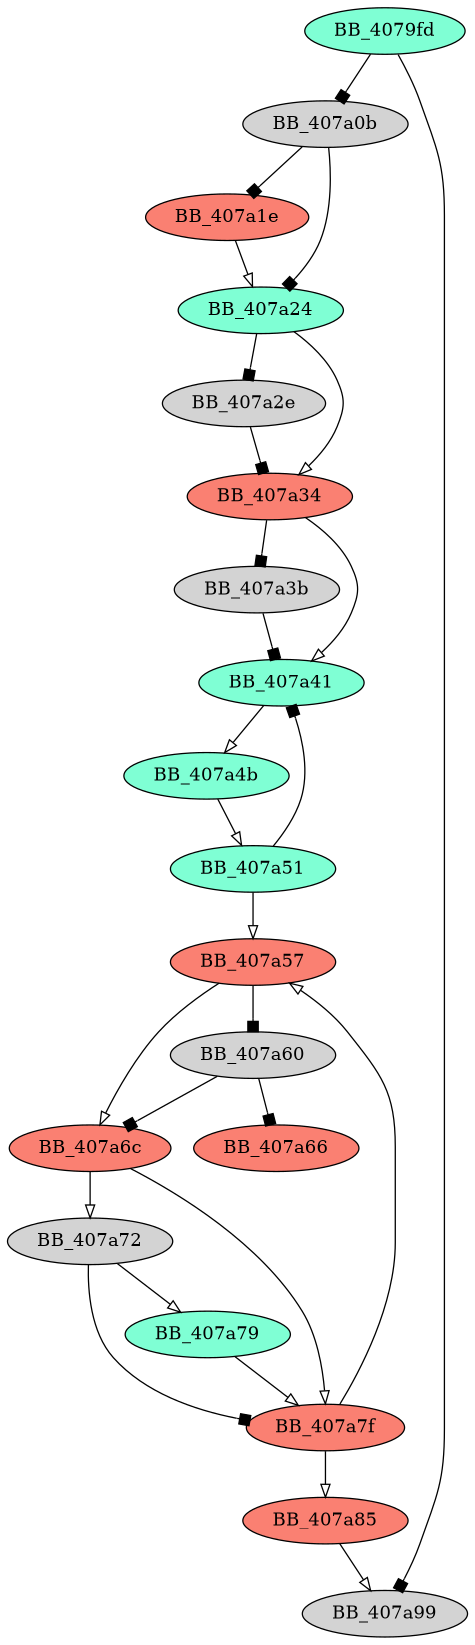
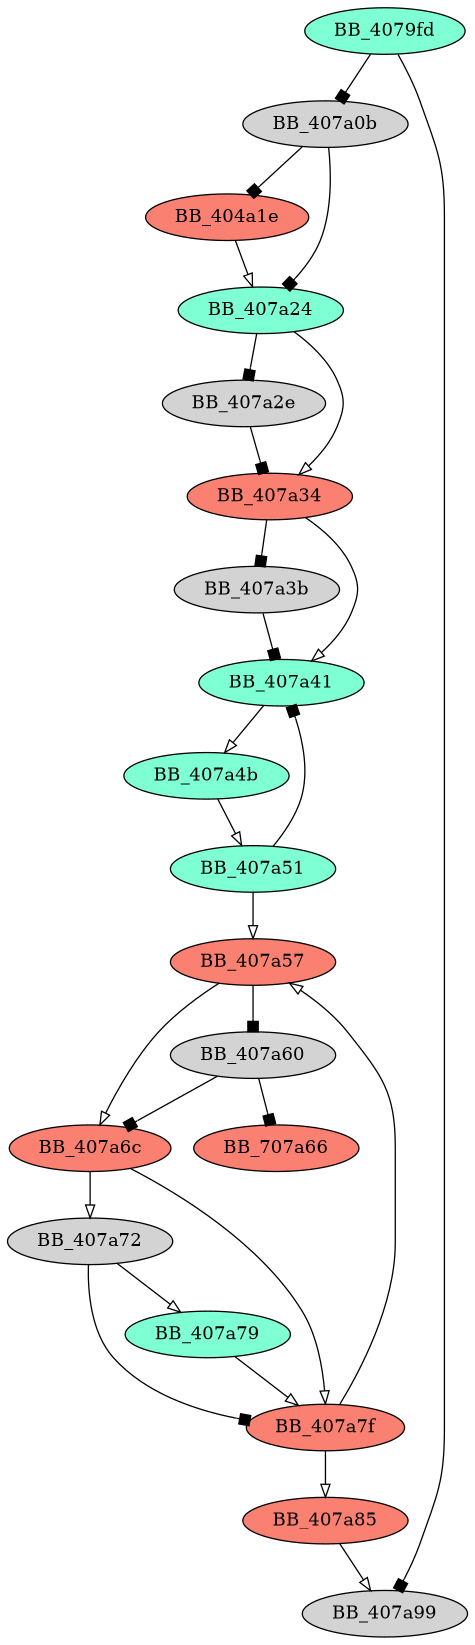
node "BB_407a1e": label "BB_407a1e" -> "BB_404a1e"
node "BB_407a66": label "BB_407a66" -> "BB_707a66"
